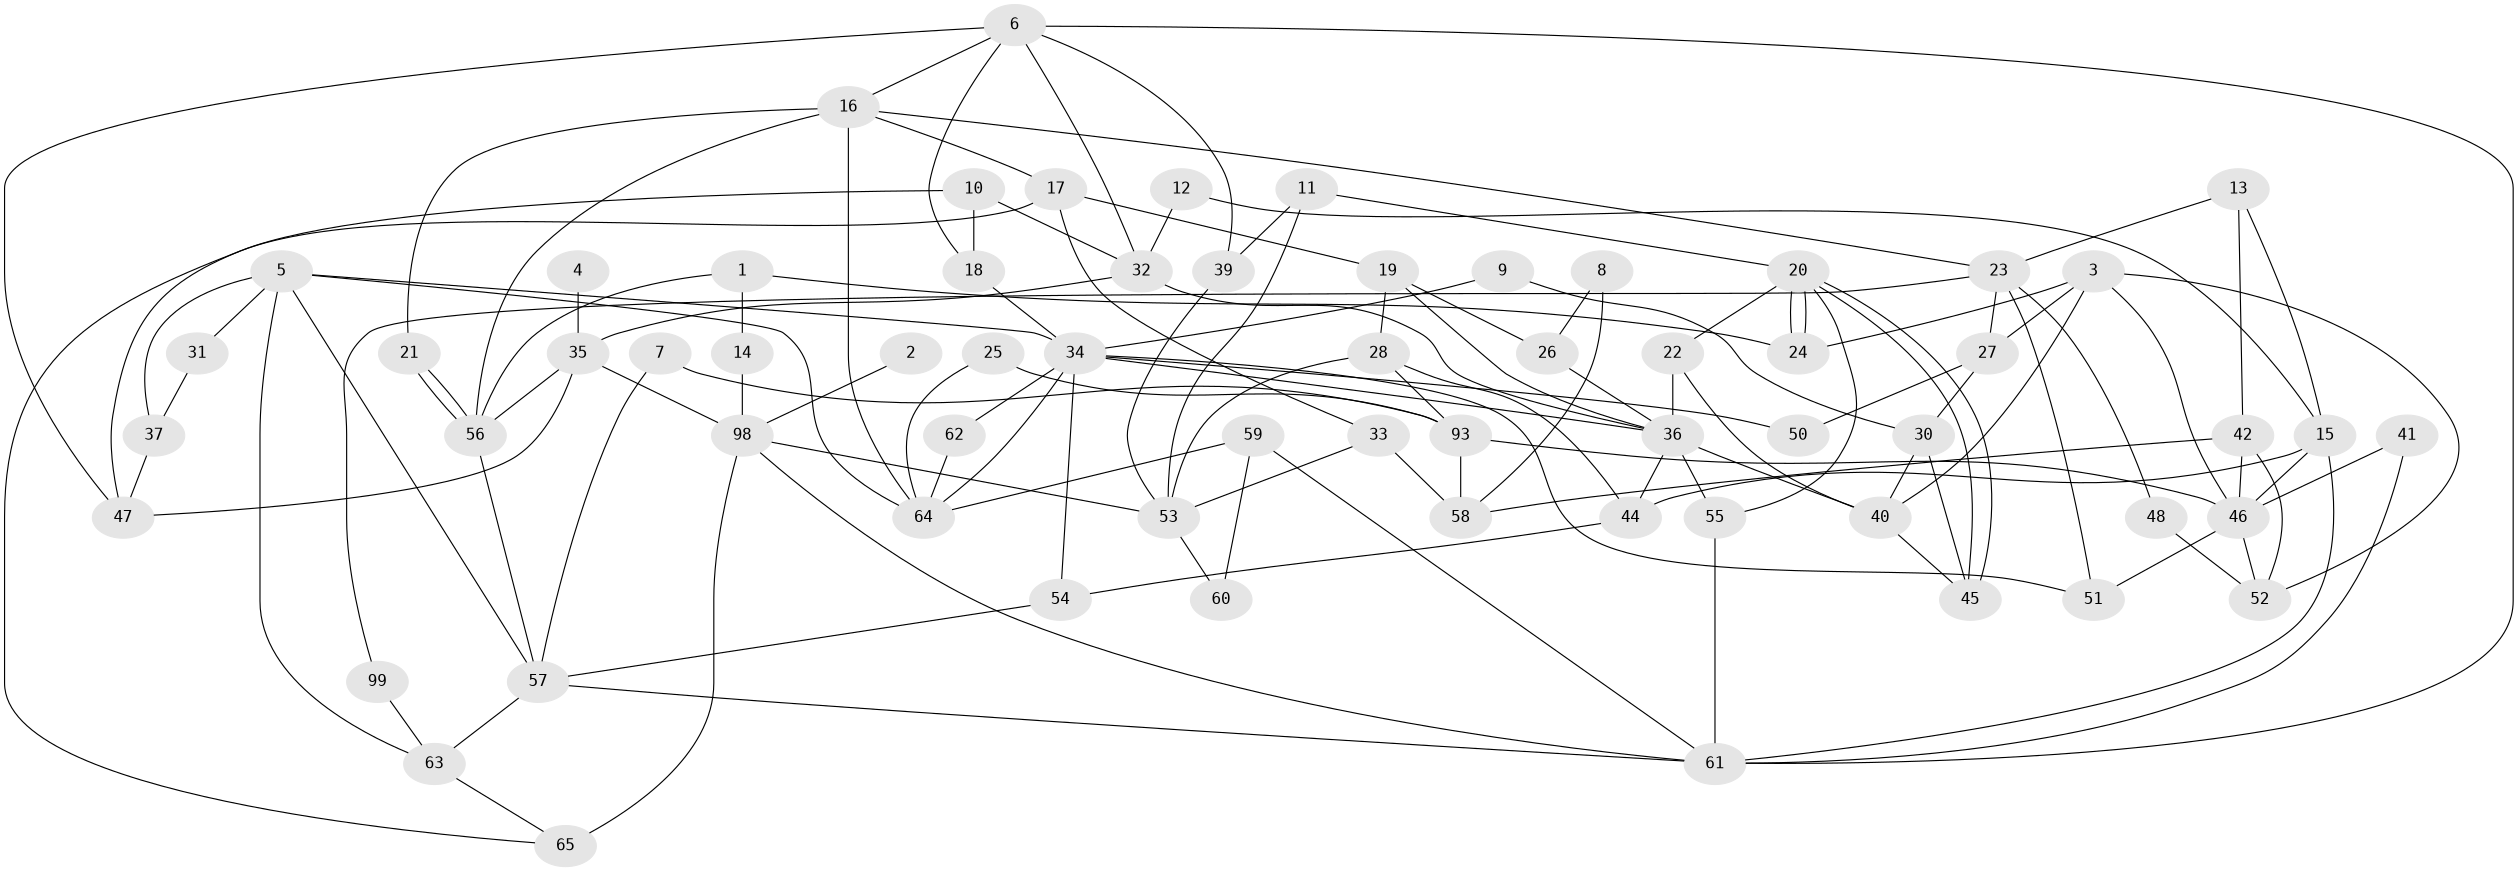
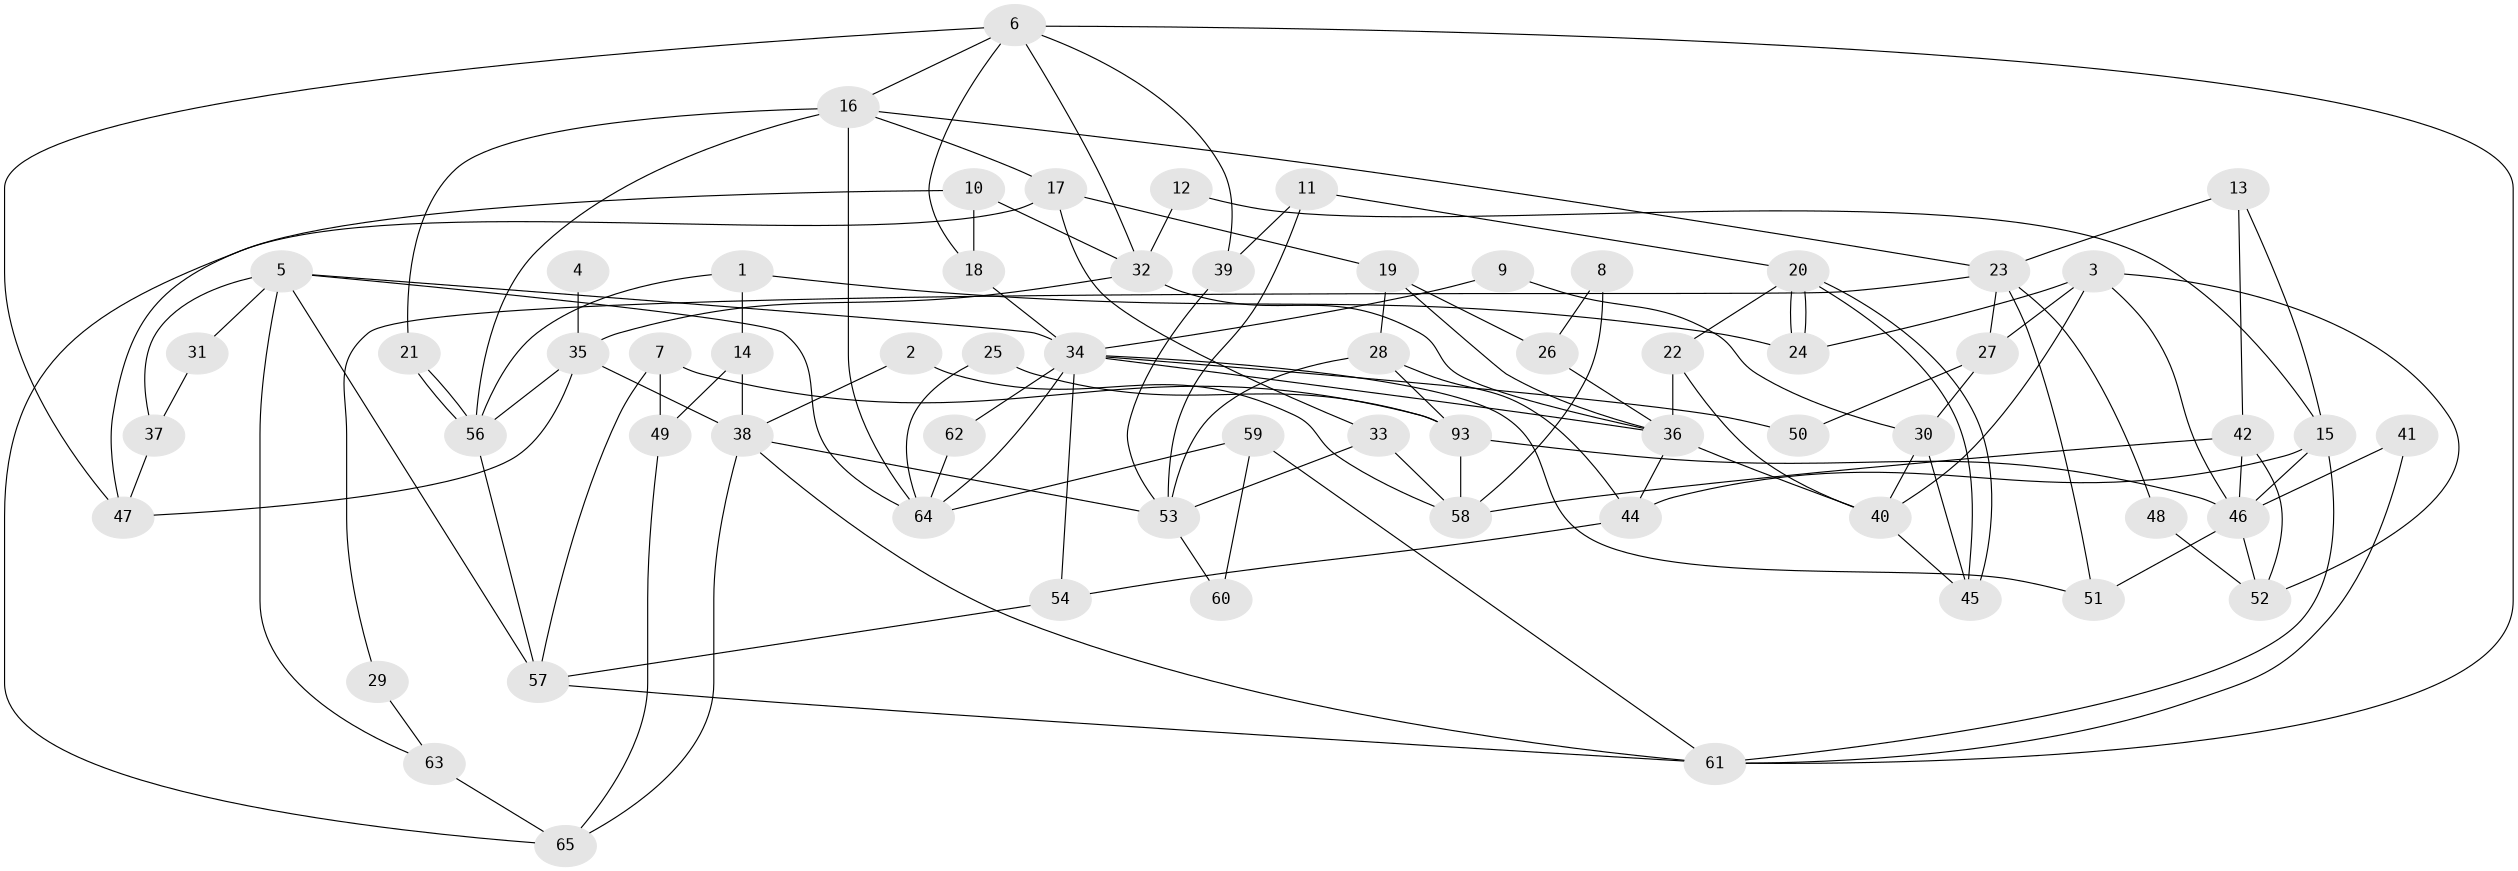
edge "2" -- "58": added
node "49": added
node "98": label "98" -> "38"
node "55": removed
node "99": label "99" -> "29"
edge "57" -- "63": removed
